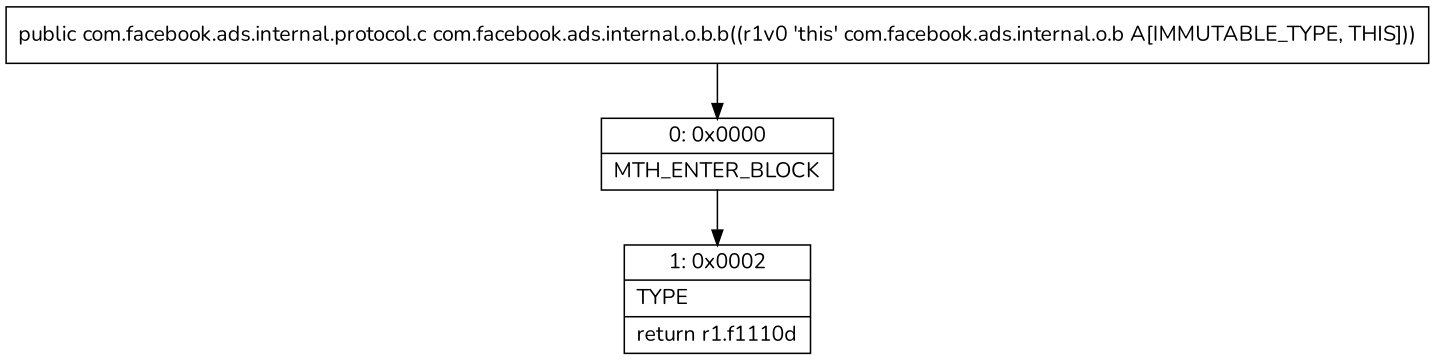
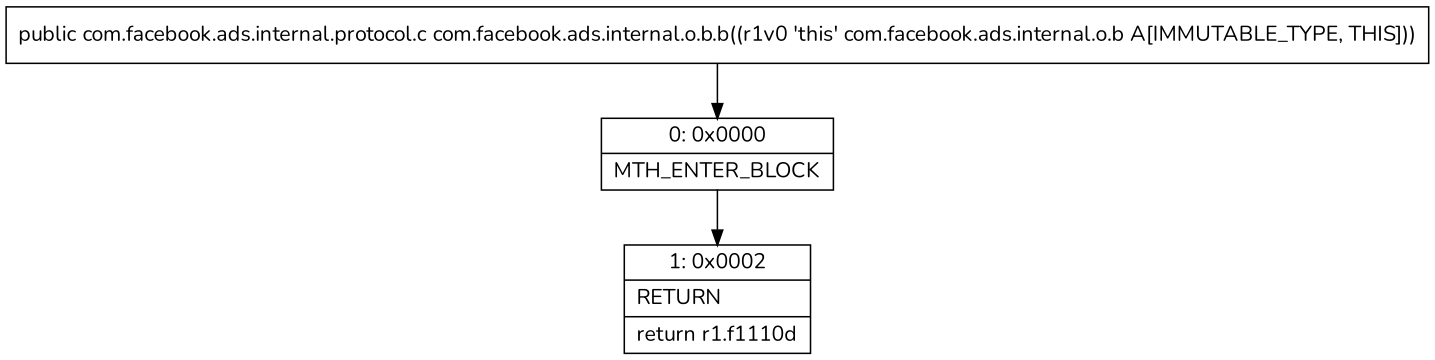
node "1: 0x0002": text "TYPE" -> "RETURN"
